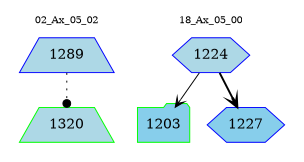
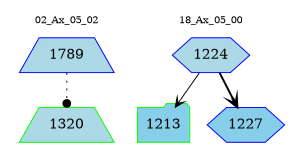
node "1289": label "1289" -> "1789"
node "1203": label "1203" -> "1213"
